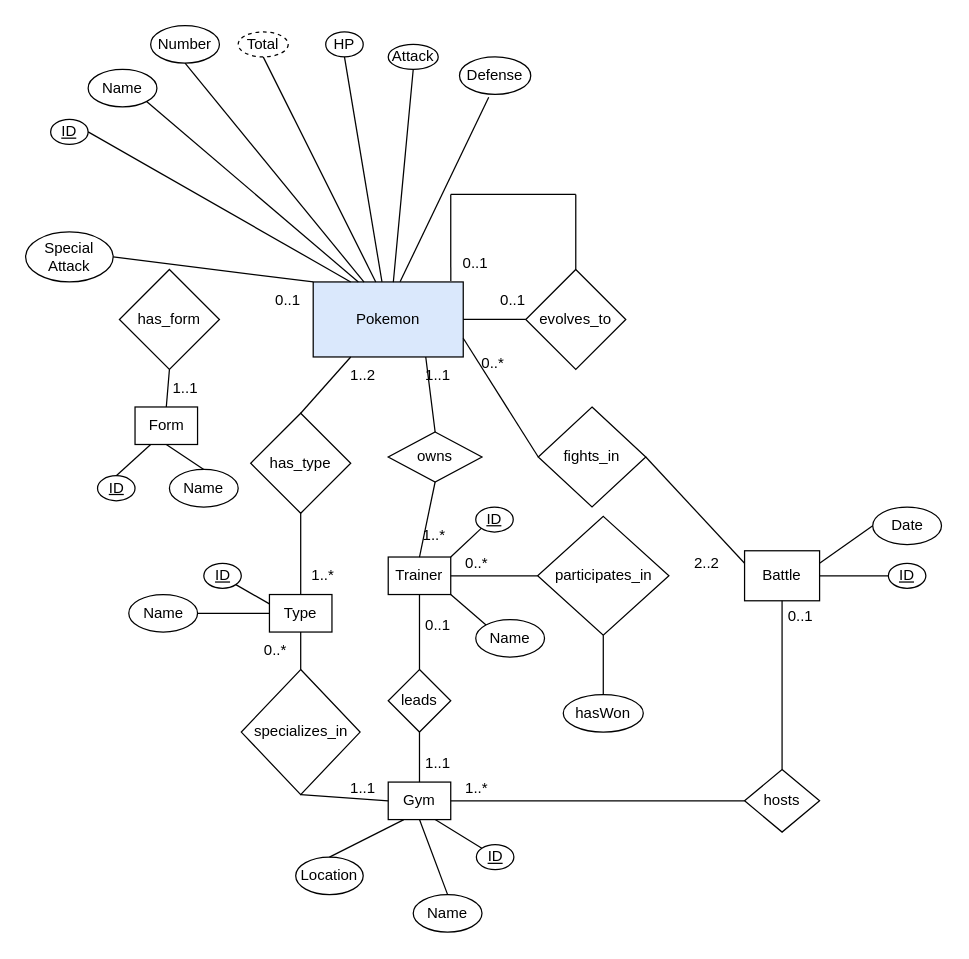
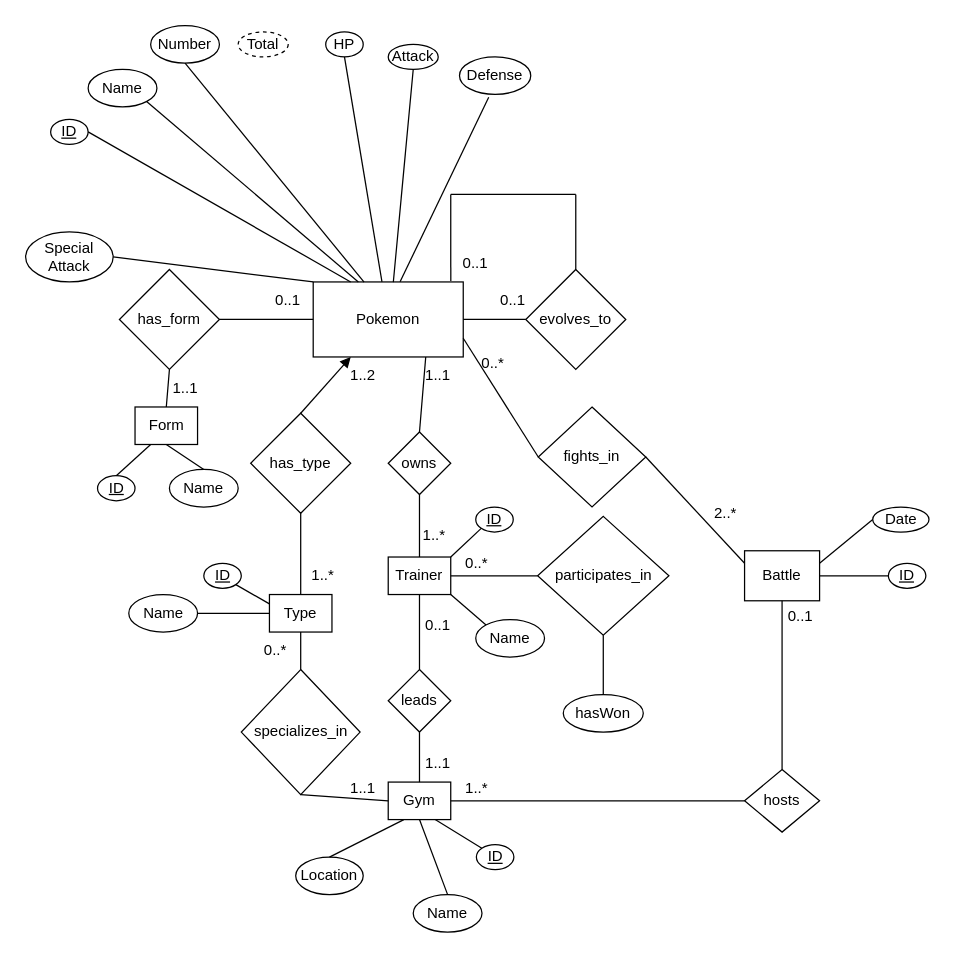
edge "Total" -- "Pokemon": removed
edge "has_form" -- "Pokemon": added
node "Pokemon": fillcolor #dae8fc -> #ffffff
edge "Pokemon" -- "has_type": arrowhead none -> block
node "owns": size 94x50 -> 63x63
node "2..*": added
node "Date": size 69x38 -> 56x25
node "2..2": removed
